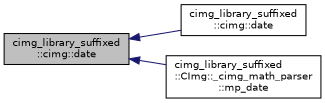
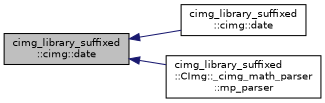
node "cimg_library_suffixed ::CImg::_cimg_math_parser ::mp_date": label "cimg_library_suffixed ::CImg::_cimg_math_parser ::mp_date" -> "cimg_library_suffixed ::CImg::_cimg_math_parser ::mp_parser"
